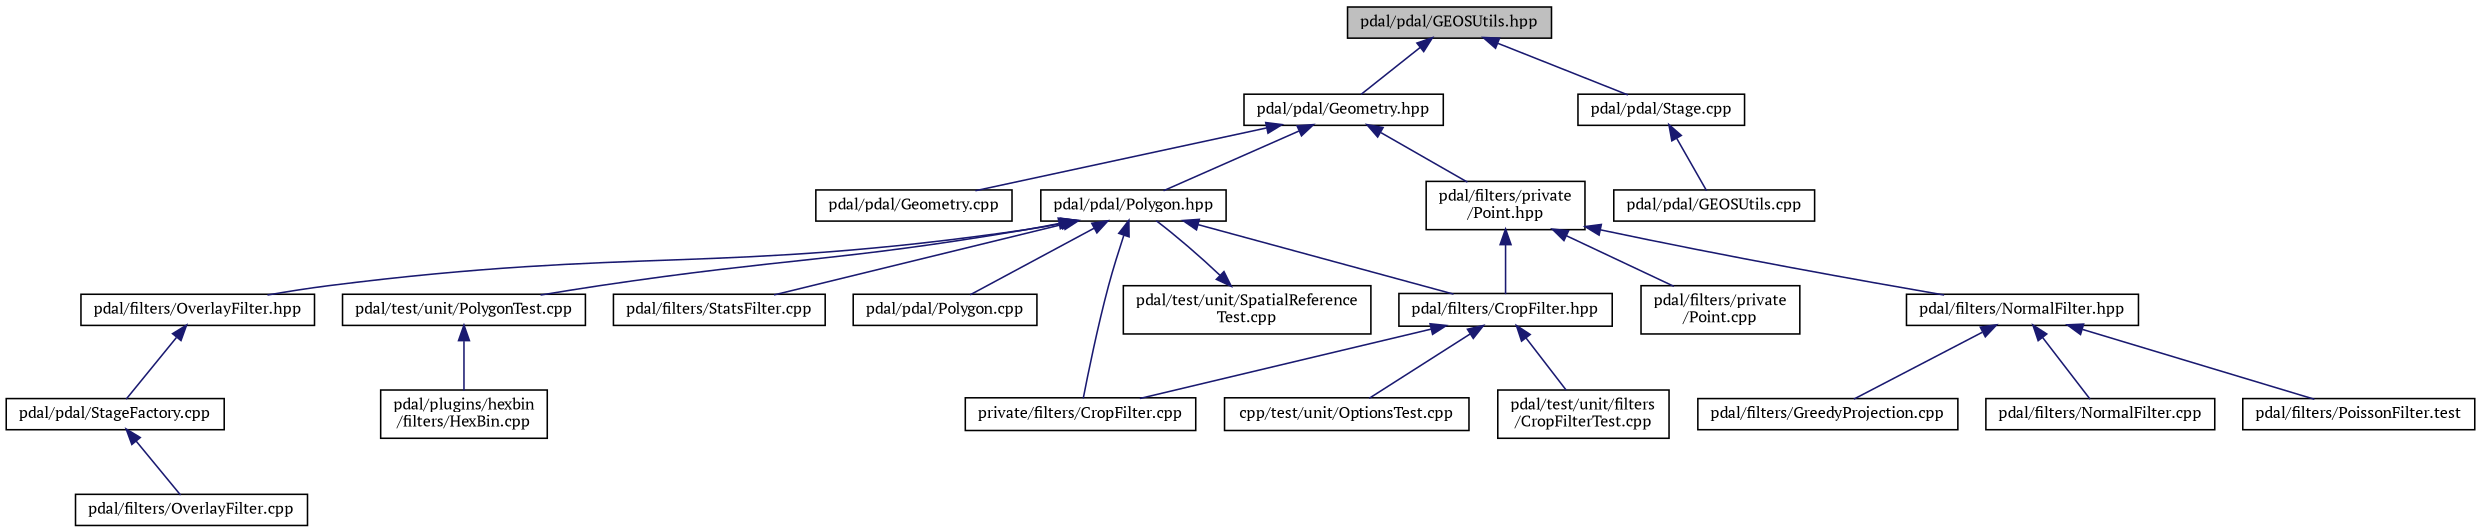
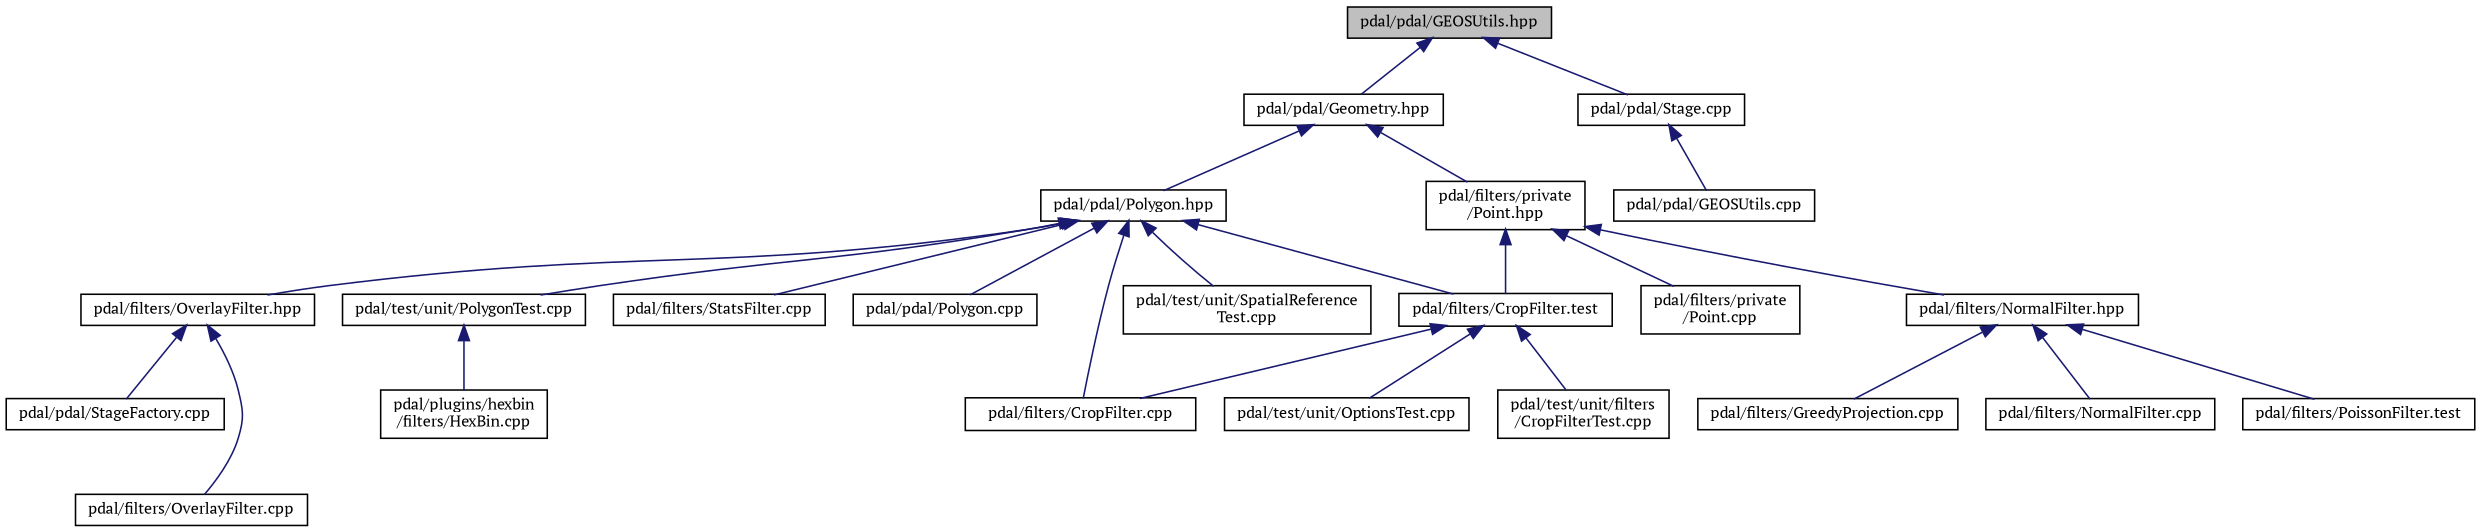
node "pdal/pdal/Geometry.cpp": removed
edge "pdal/pdal/Polygon.hpp" -> "pdal/test/unit/SpatialReference Test.cpp": reversed
node "pdal/filters/CropFilter.hpp": label "pdal/filters/CropFilter.hpp" -> "pdal/filters/CropFilter.test"
node "private/filters/CropFilter.cpp": label "private/filters/CropFilter.cpp" -> "pdal/filters/CropFilter.cpp"
node "cpp/test/unit/OptionsTest.cpp": label "cpp/test/unit/OptionsTest.cpp" -> "pdal/test/unit/OptionsTest.cpp"
edge "pdal/filters/OverlayFilter.cpp" -> "pdal/pdal/StageFactory.cpp": now "pdal/filters/OverlayFilter.cpp" -> "pdal/filters/OverlayFilter.hpp"
